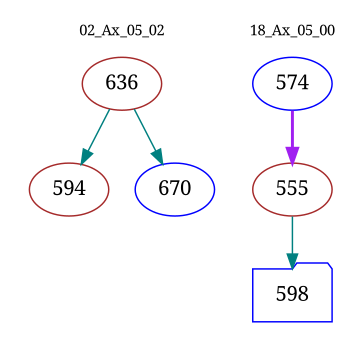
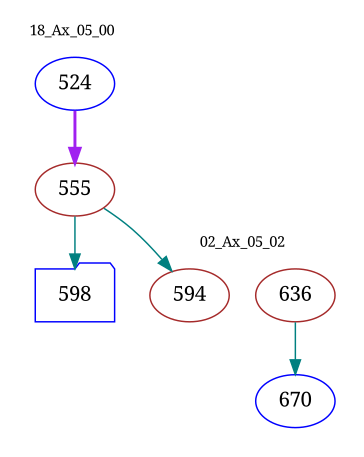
node "574": label "574" -> "524"
edge "636" -> "594": now "555" -> "594"
